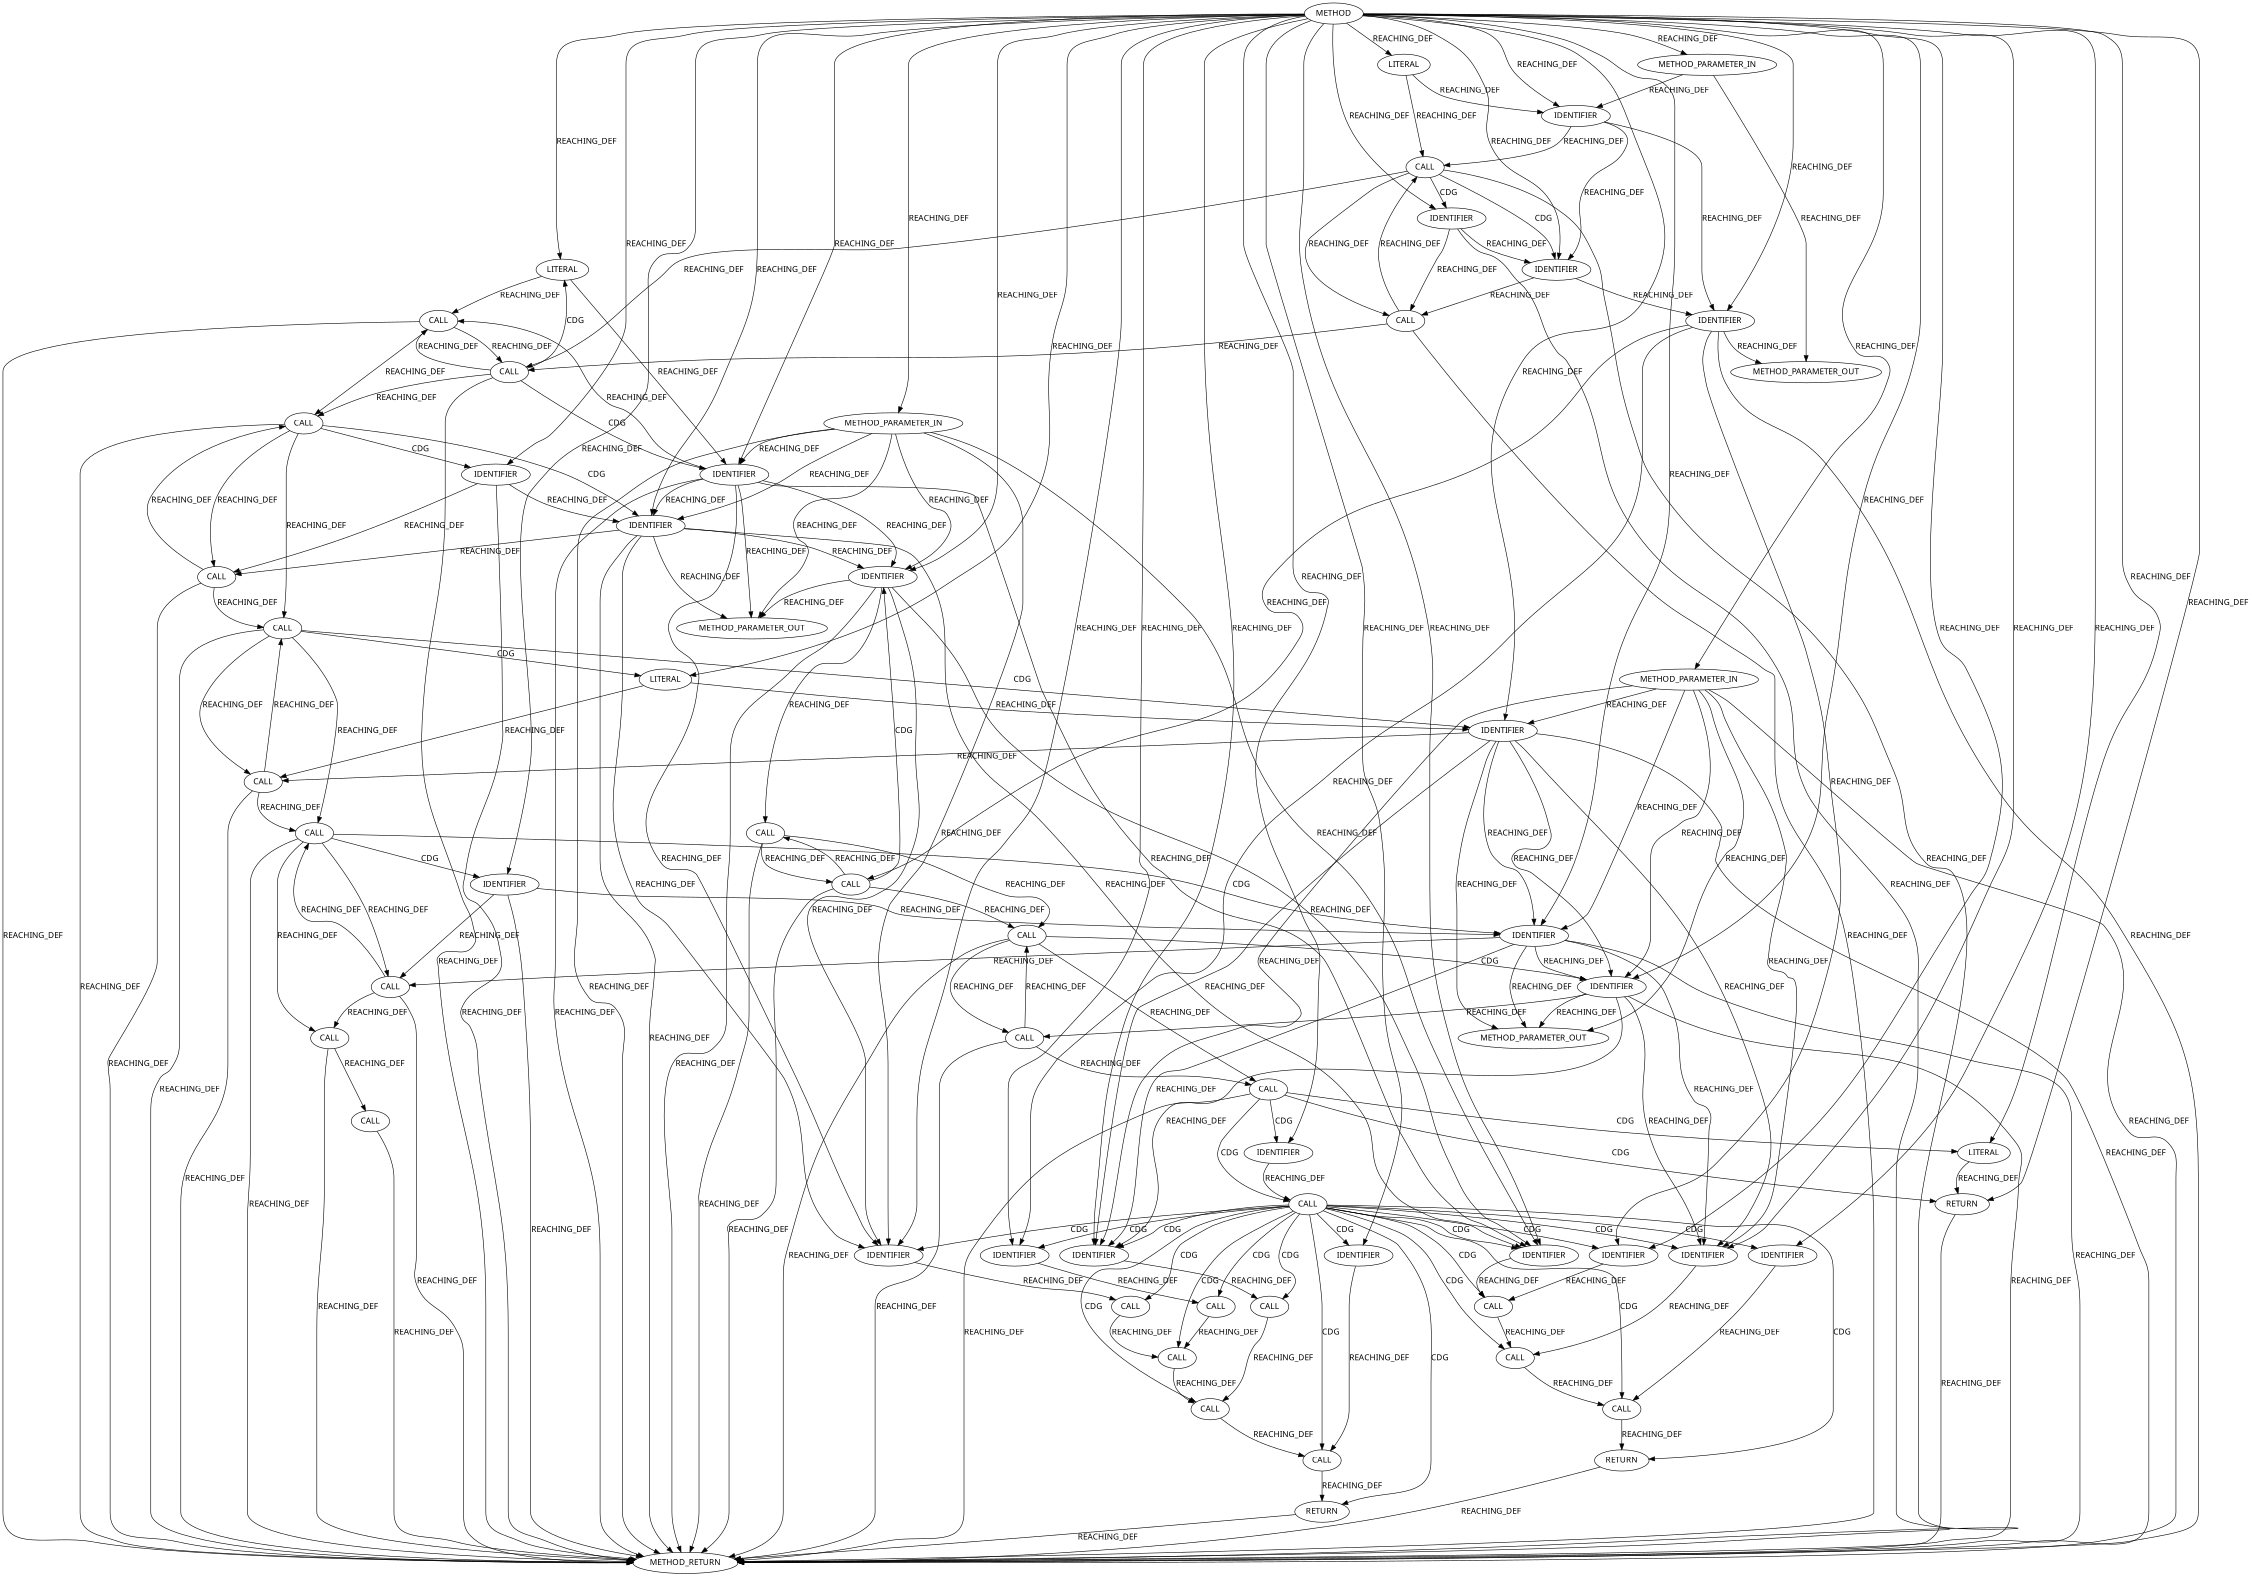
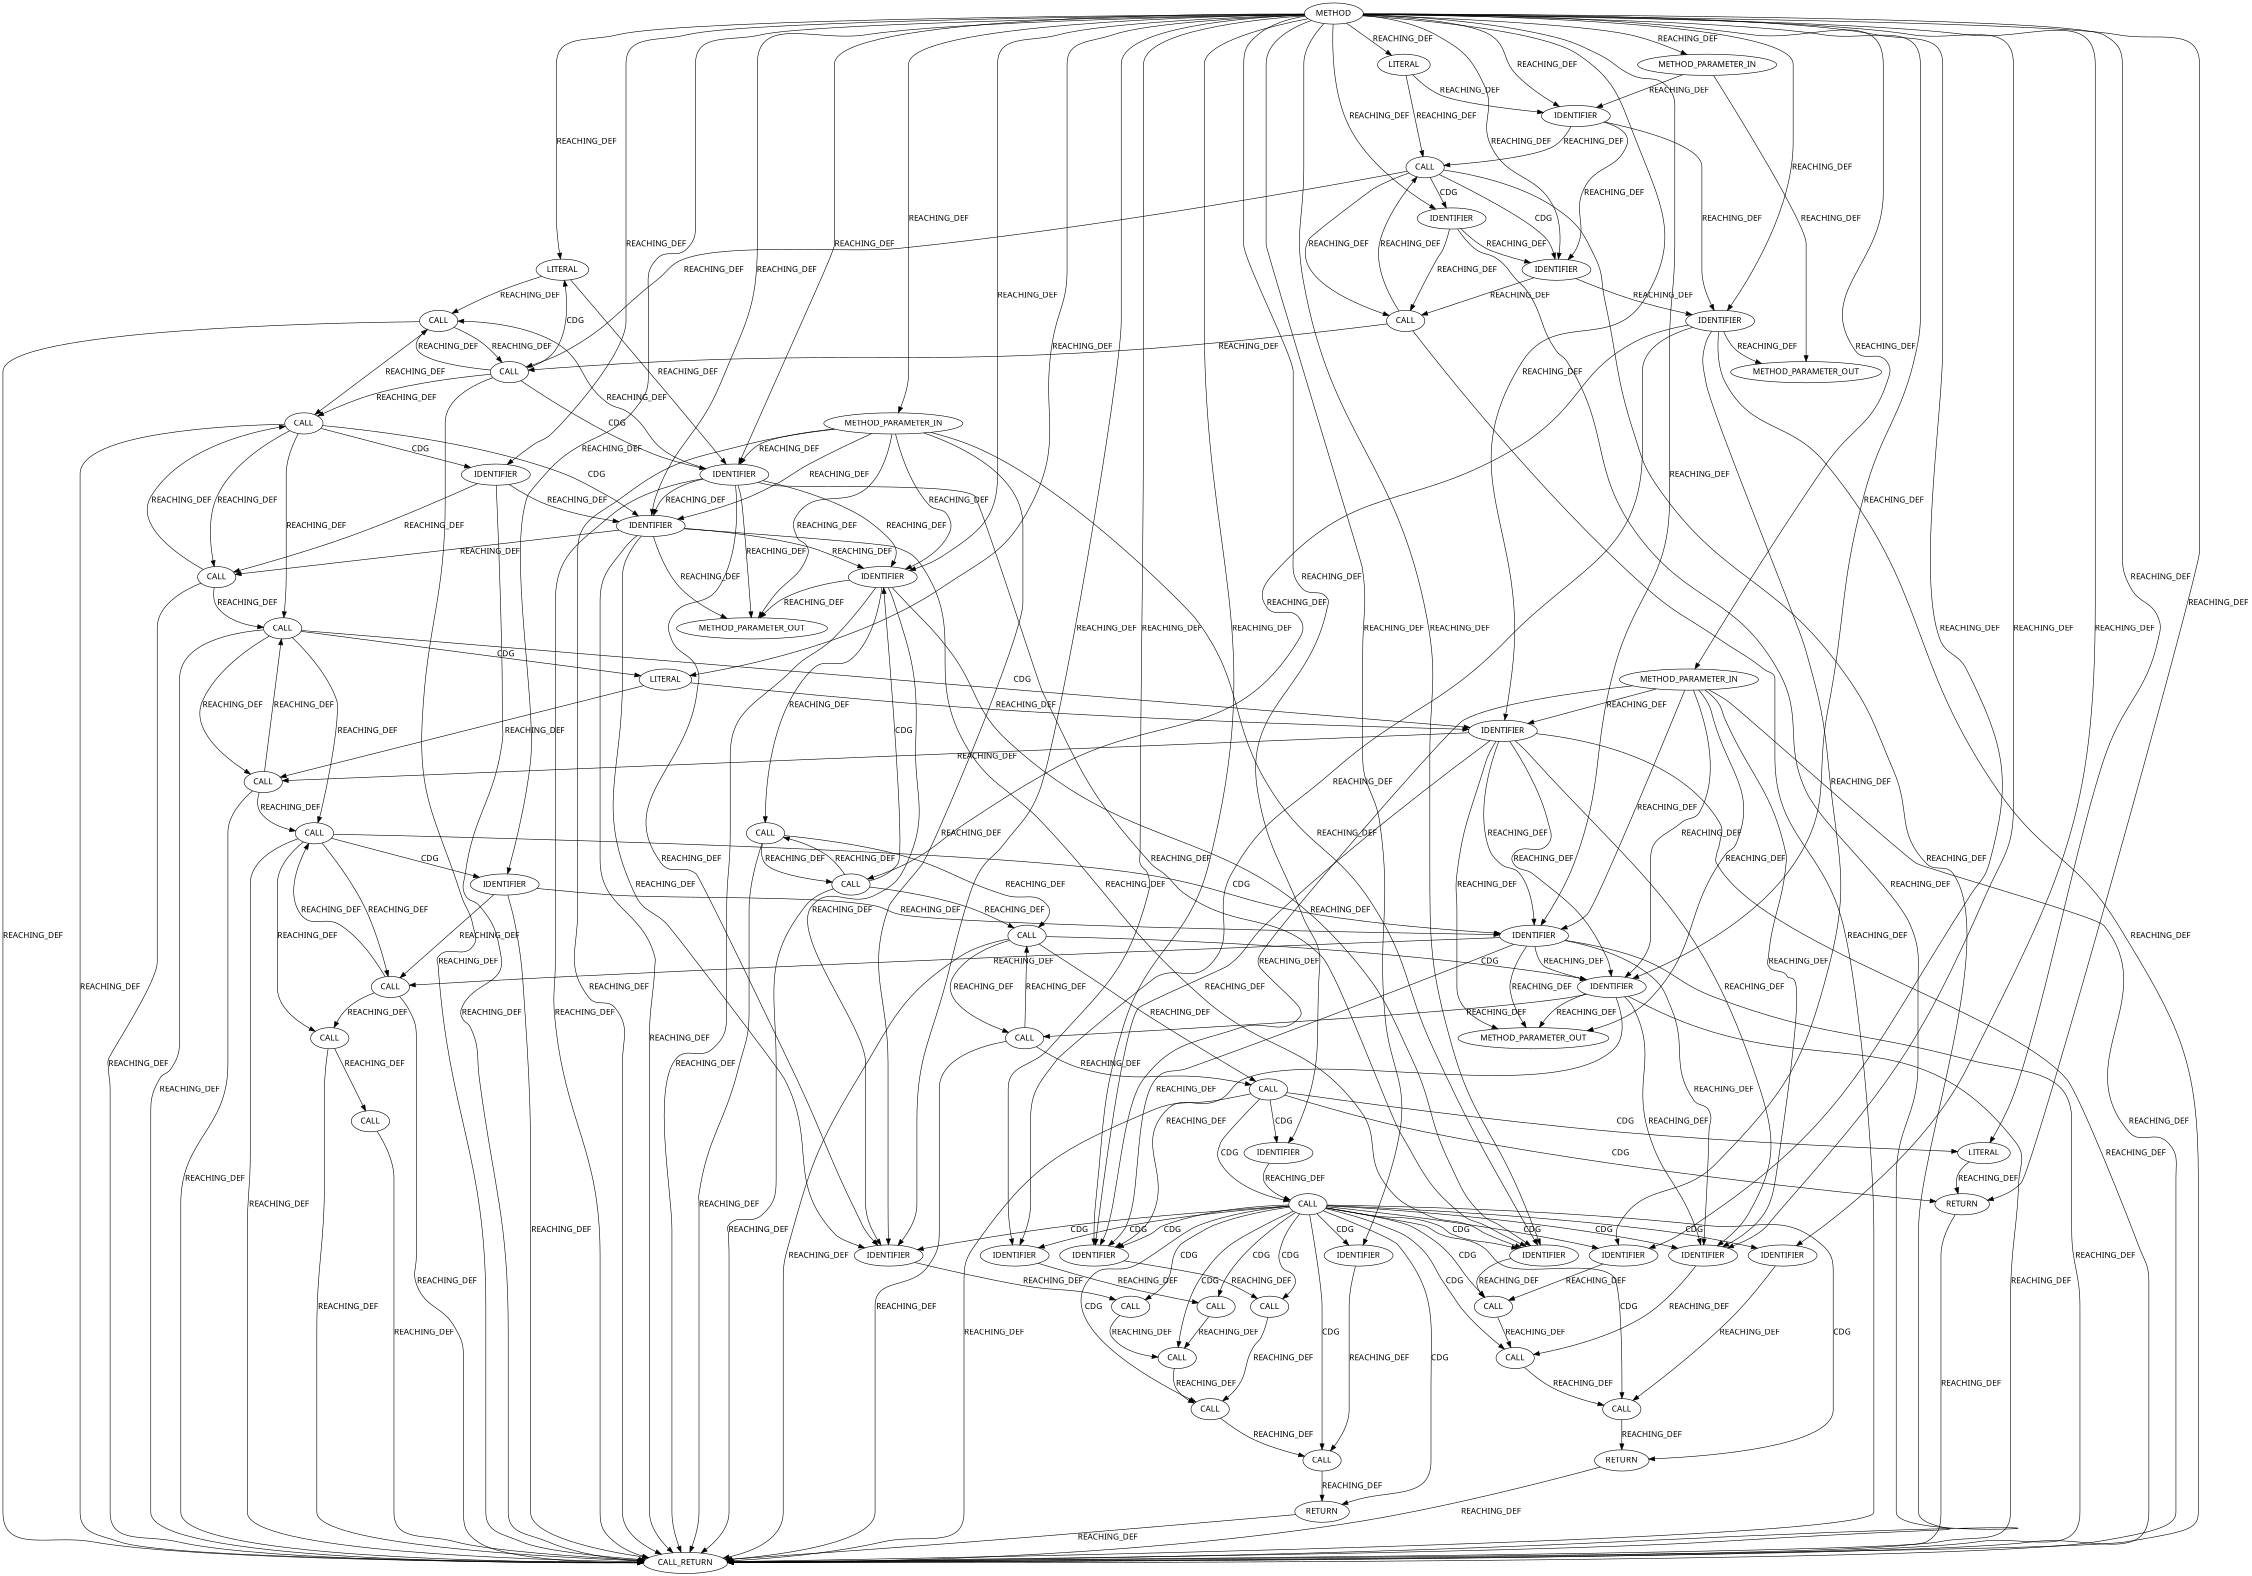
node "METHOD_RETURN": label "METHOD_RETURN" -> "CALL_RETURN"
